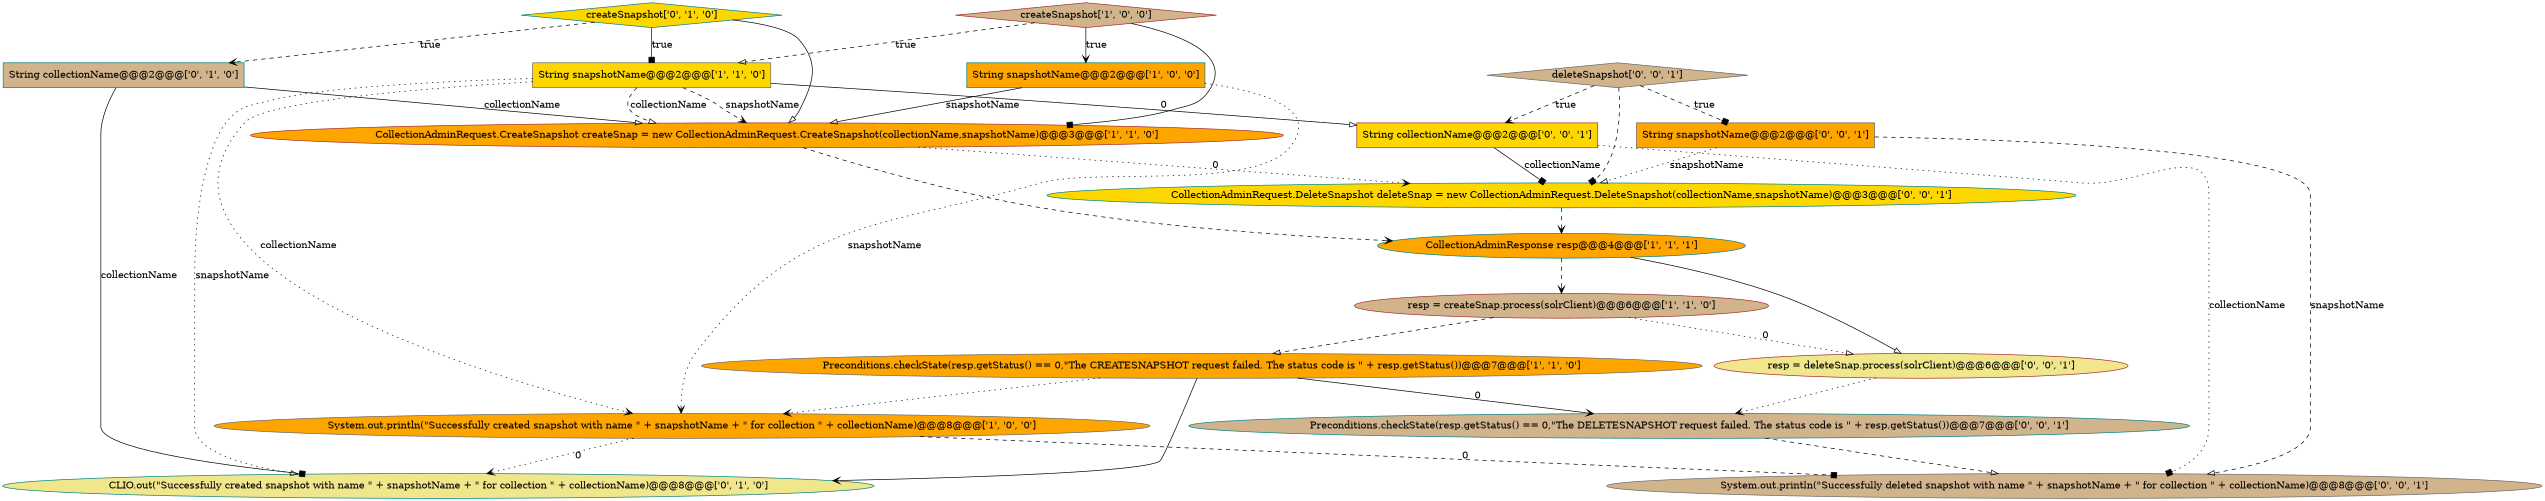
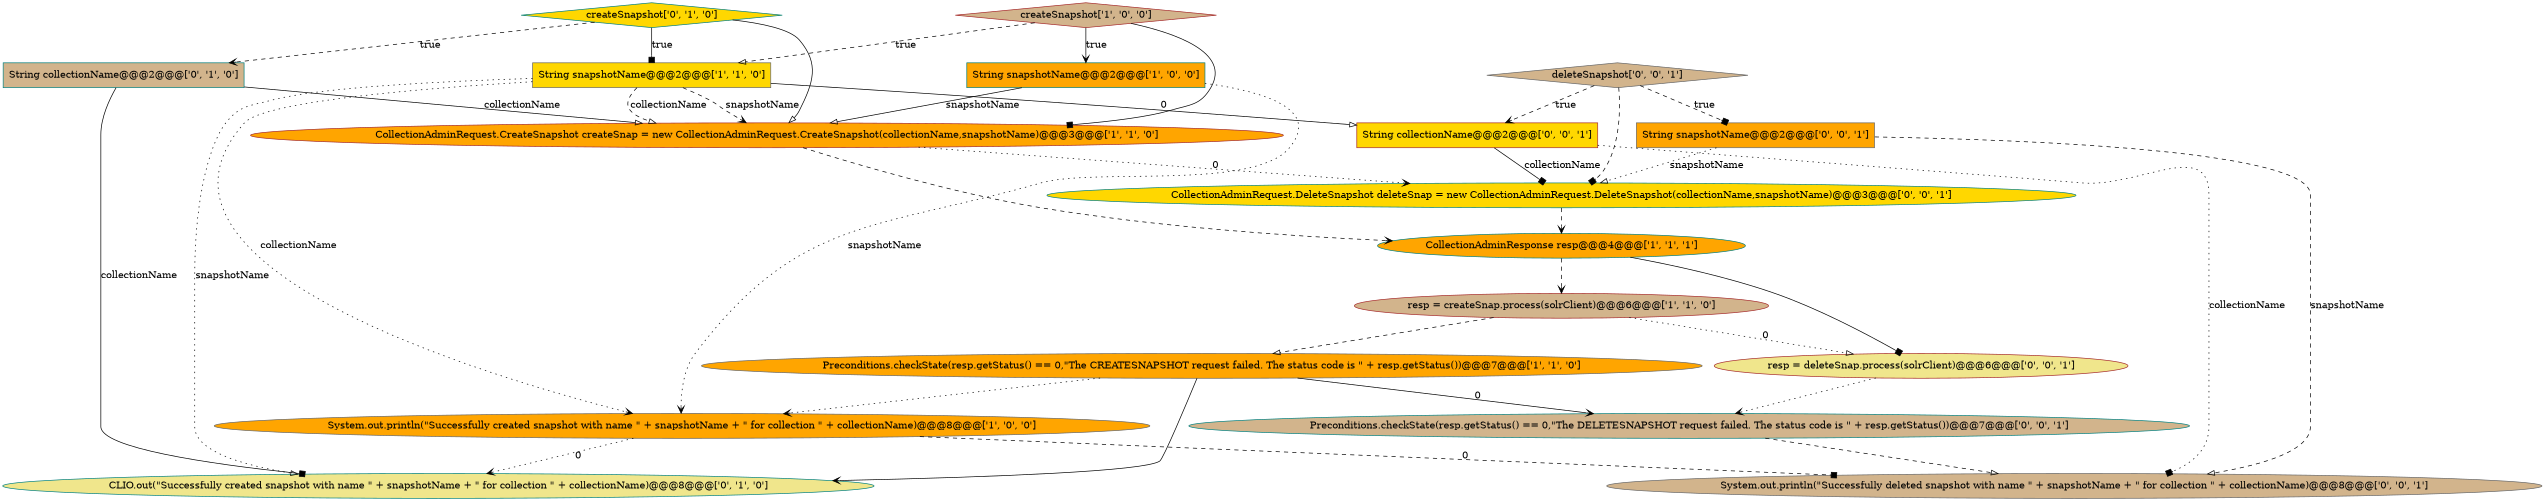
edge "CollectionAdminResponse resp@@@4@@@['1', '1', '1']" -> "resp = deleteSnap.process(solrClient)@@@6@@@['0', '0', '1']": arrowhead onormal -> box
